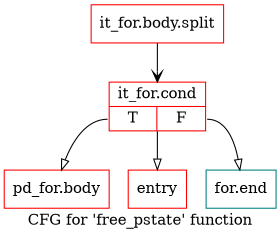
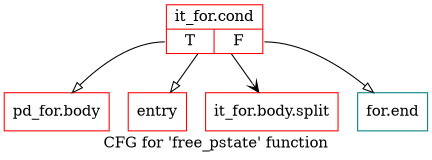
edge "it_for.body.split" -> "it_for.cond": reversed
